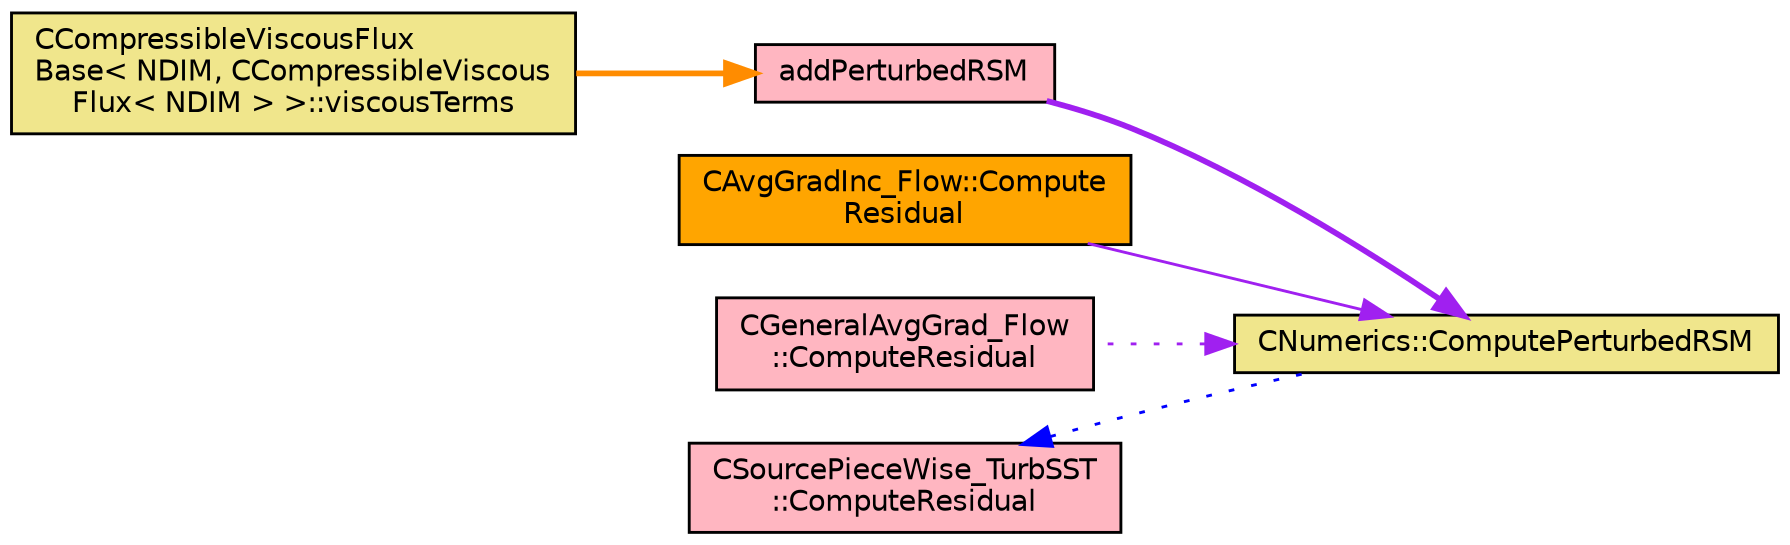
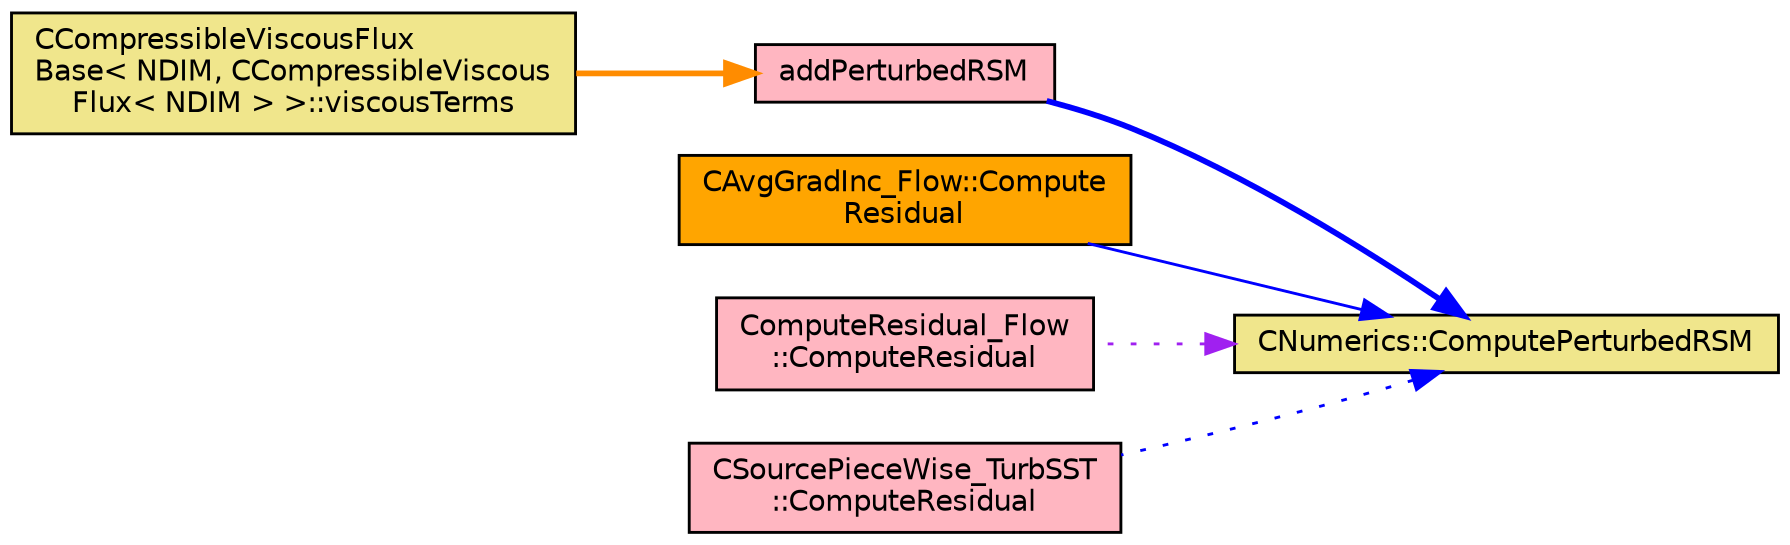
edge "addPerturbedRSM" -> "CNumerics::ComputePerturbedRSM": color purple -> blue
edge "CAvgGradInc_Flow::Compute Residual" -> "CNumerics::ComputePerturbedRSM": color purple -> blue
node "CGeneralAvgGrad_Flow ::ComputeResidual": label "CGeneralAvgGrad_Flow ::ComputeResidual" -> "ComputeResidual_Flow ::ComputeResidual"
edge "CNumerics::ComputePerturbedRSM" -> "CSourcePieceWise_TurbSST ::ComputeResidual": reversed
